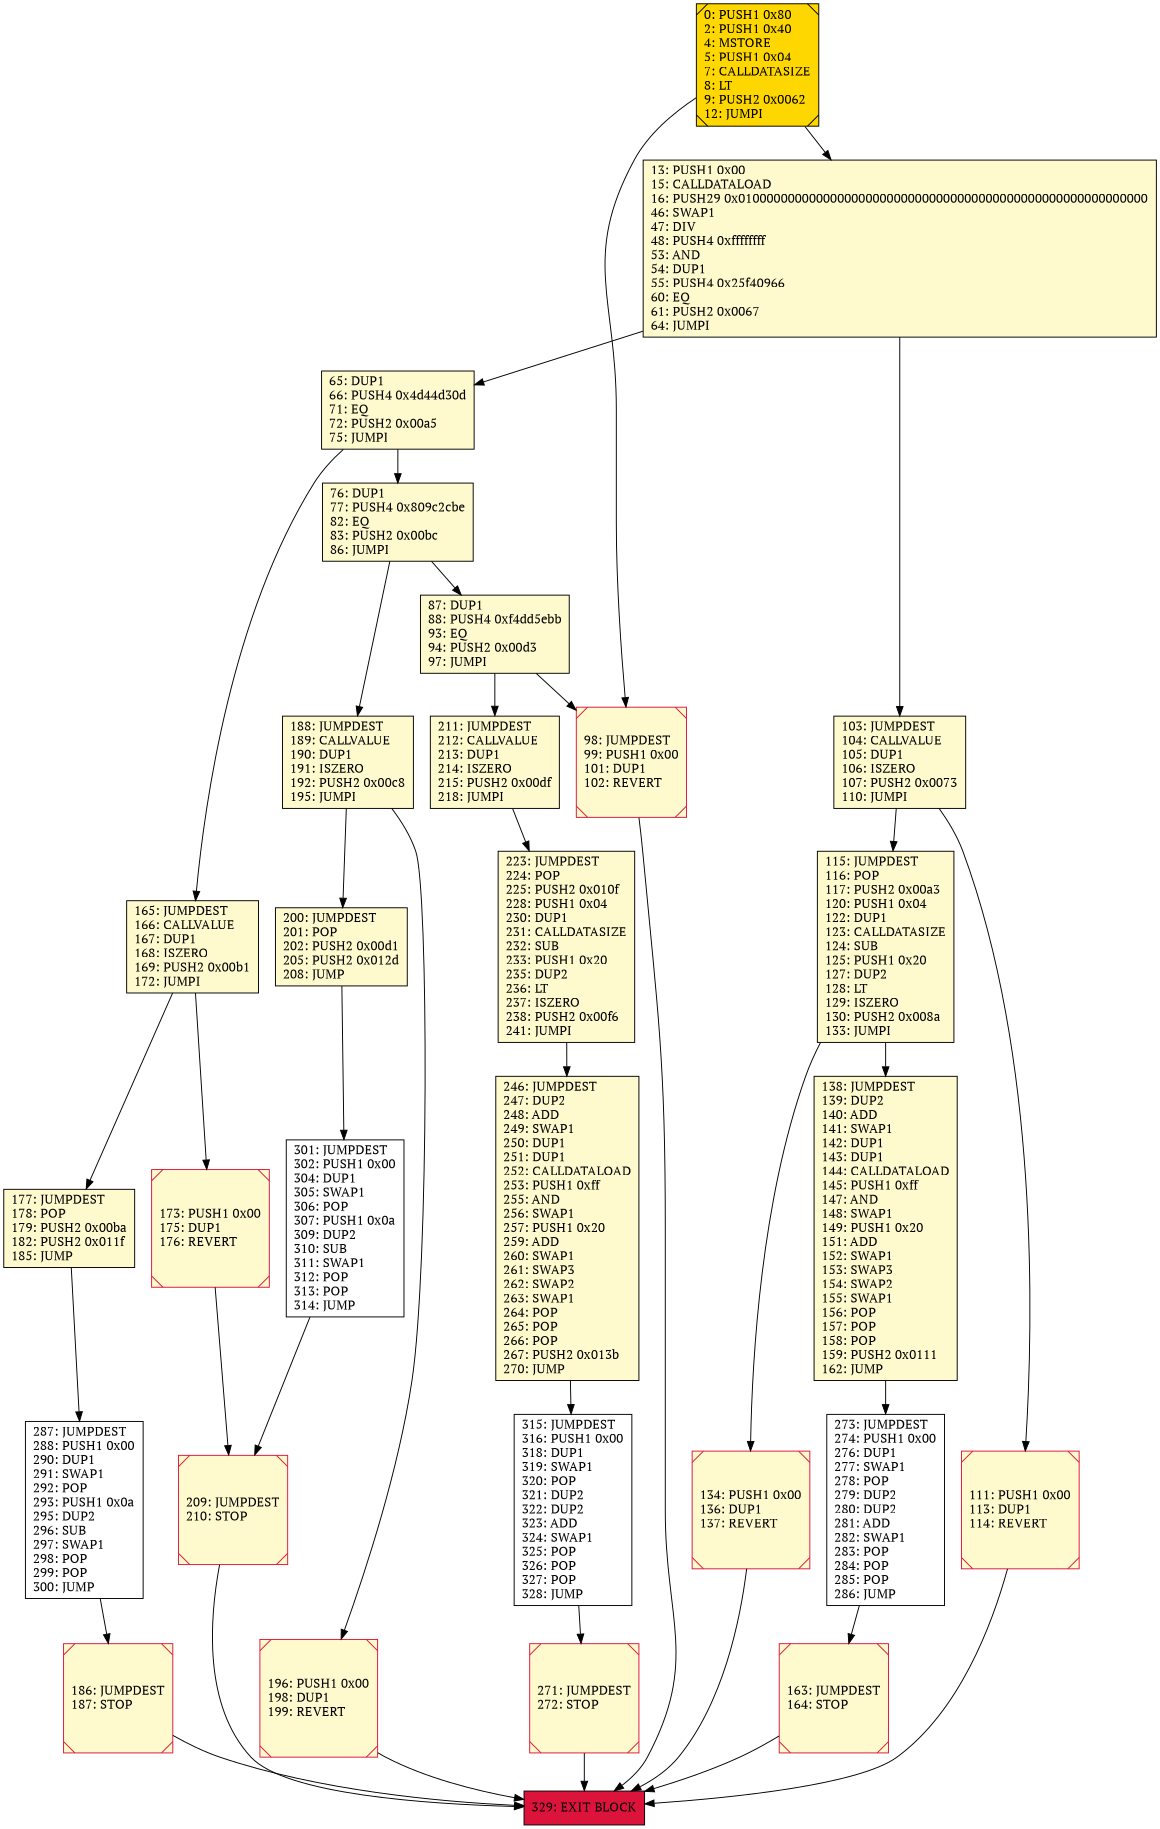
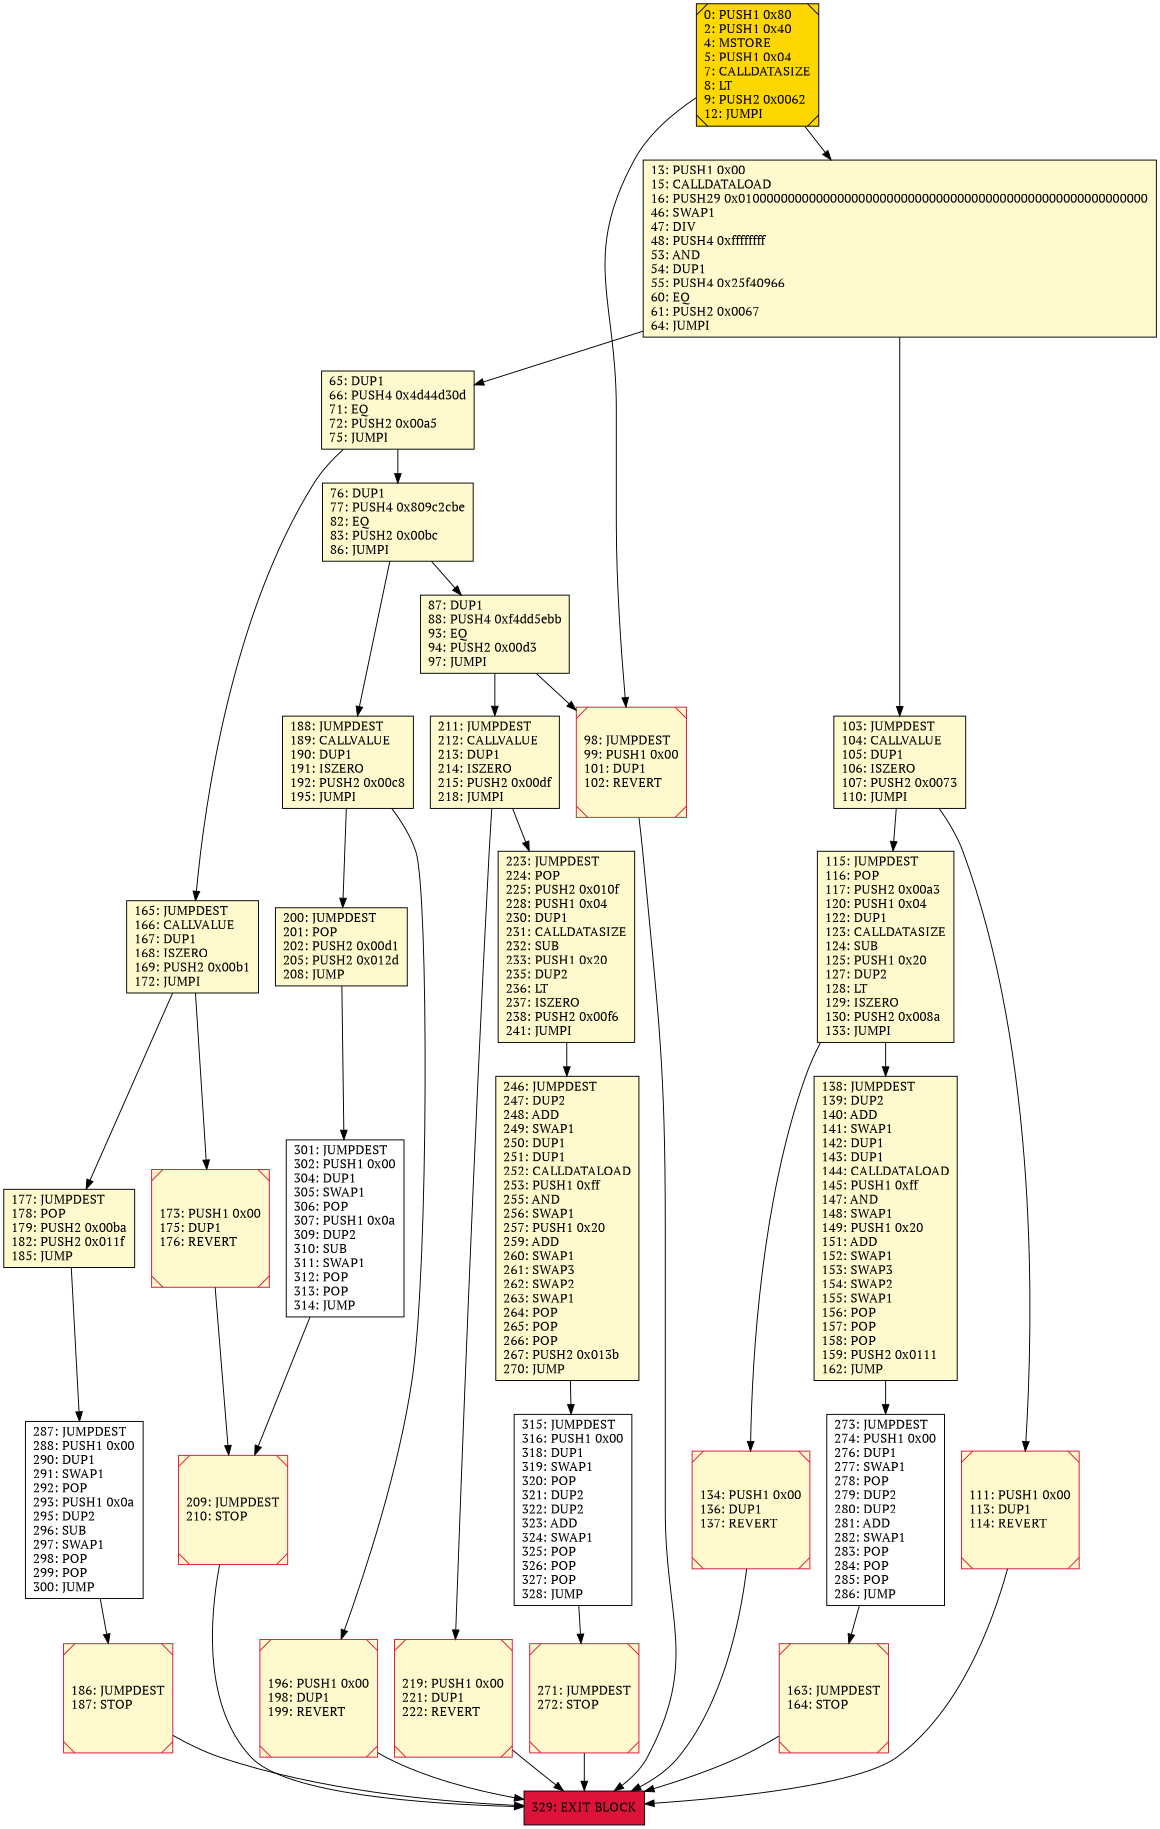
node "219: PUSH1 0x00 221: DUP1 222: REVERT": added
